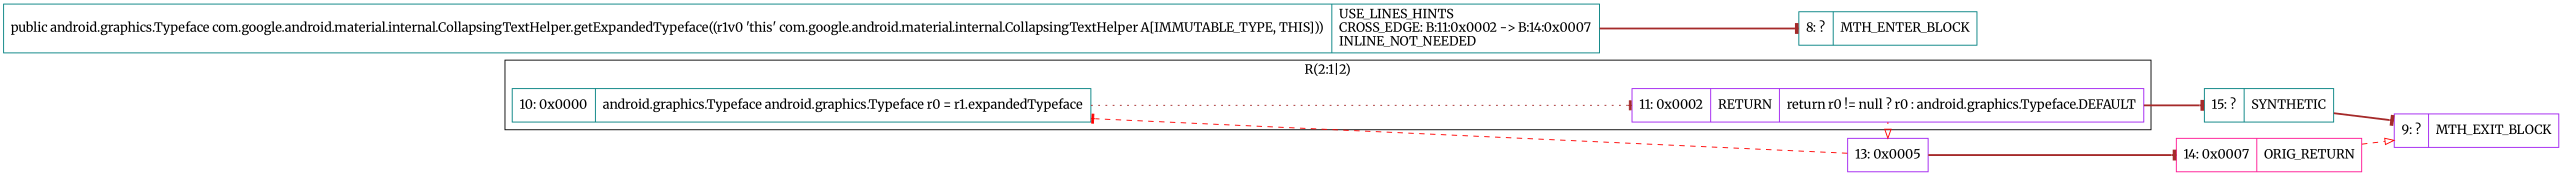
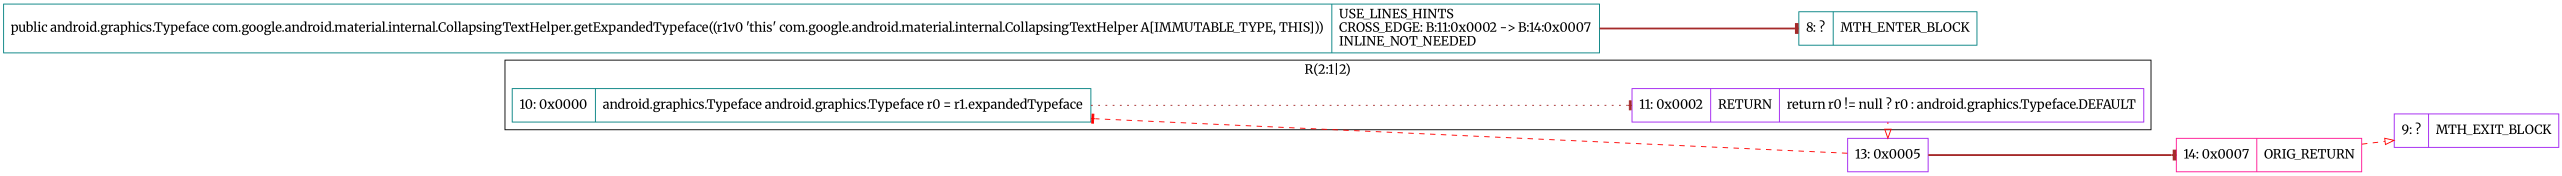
node "15: ?": removed
